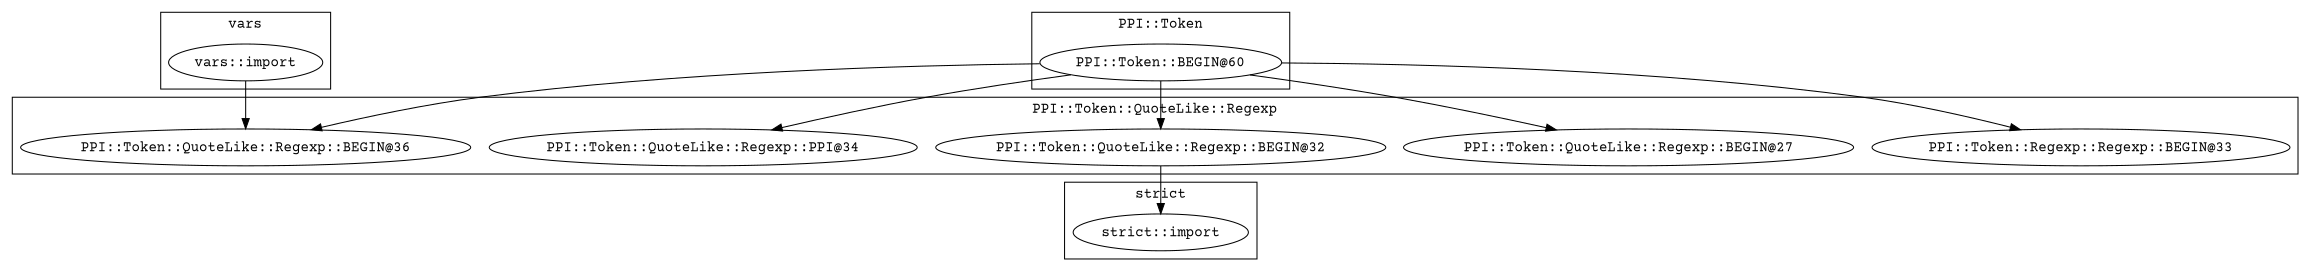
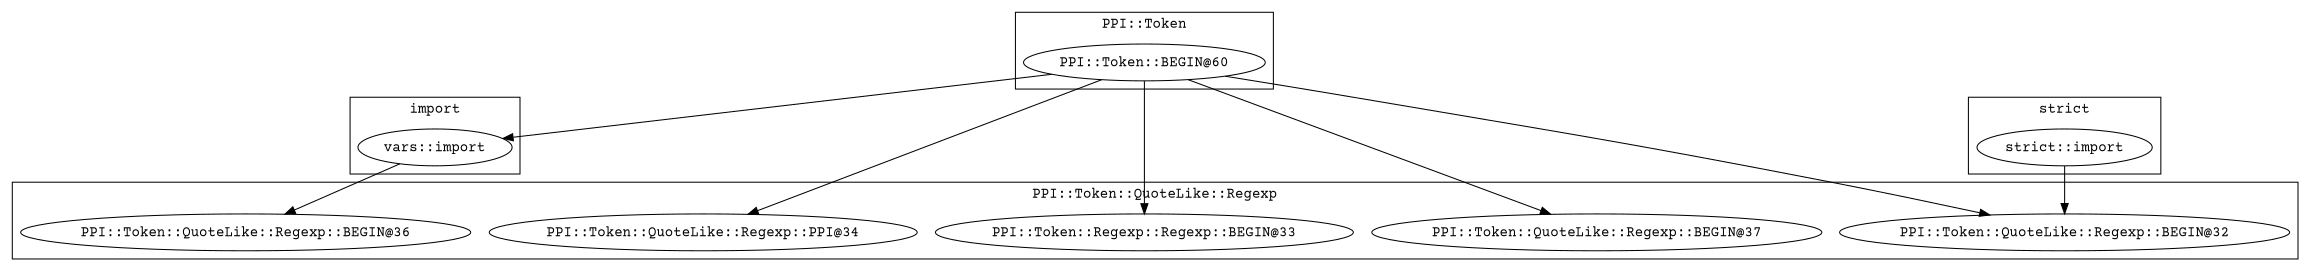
cluster "vars": label "vars" -> "import"
edge "PPI::Token::BEGIN@60" -> "PPI::Token::QuoteLike::Regexp::BEGIN@36": now "PPI::Token::BEGIN@60" -> "vars::import"
node "PPI::Token::QuoteLike::Regexp::BEGIN@27": label "PPI::Token::QuoteLike::Regexp::BEGIN@27" -> "PPI::Token::QuoteLike::Regexp::BEGIN@37"
edge "PPI::Token::QuoteLike::Regexp::BEGIN@32" -> "strict::import": reversed
